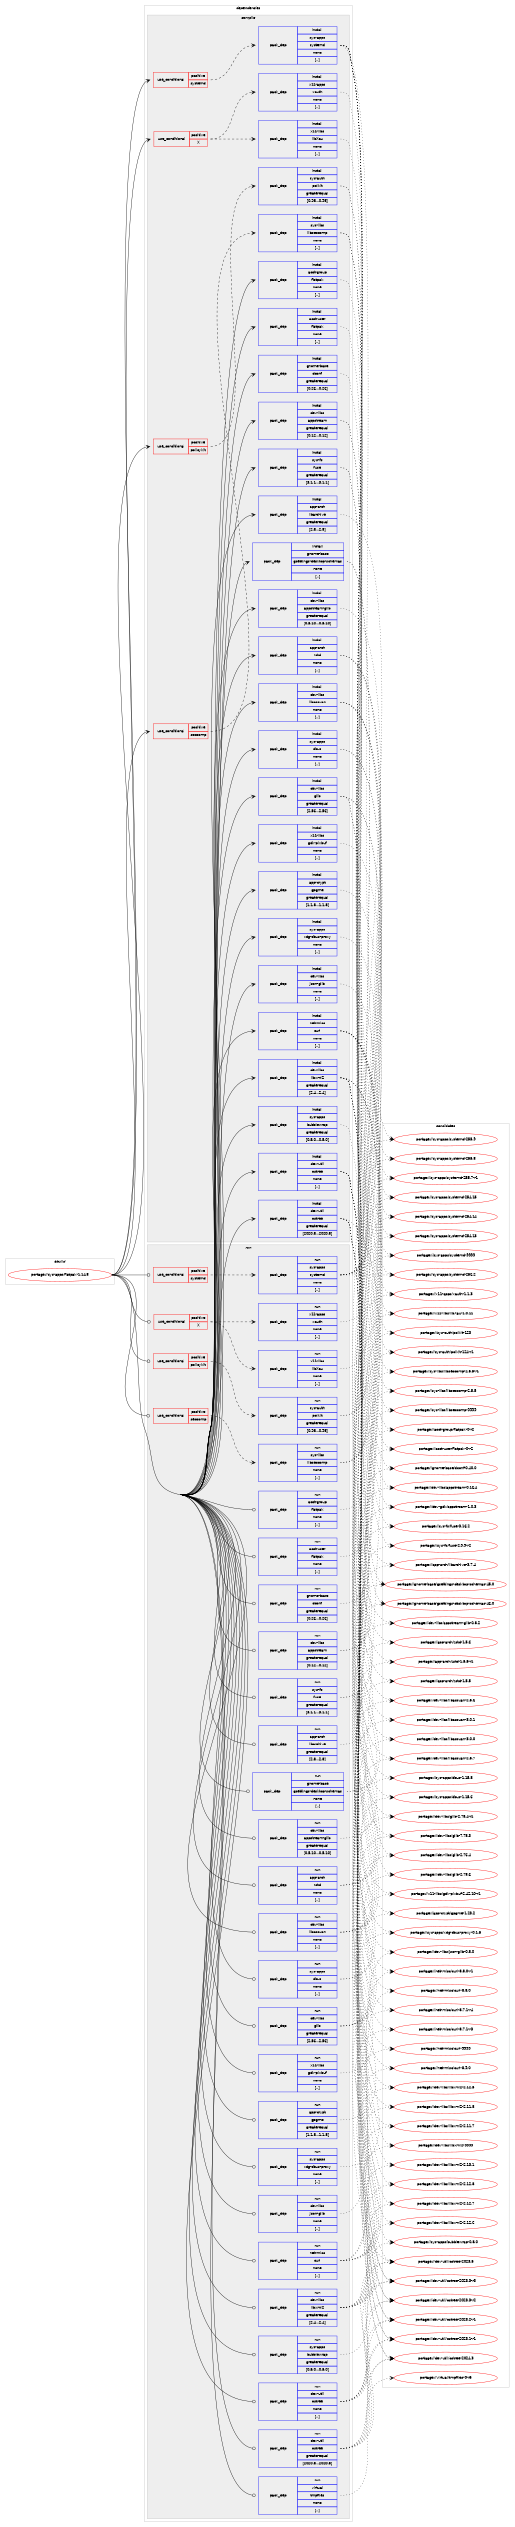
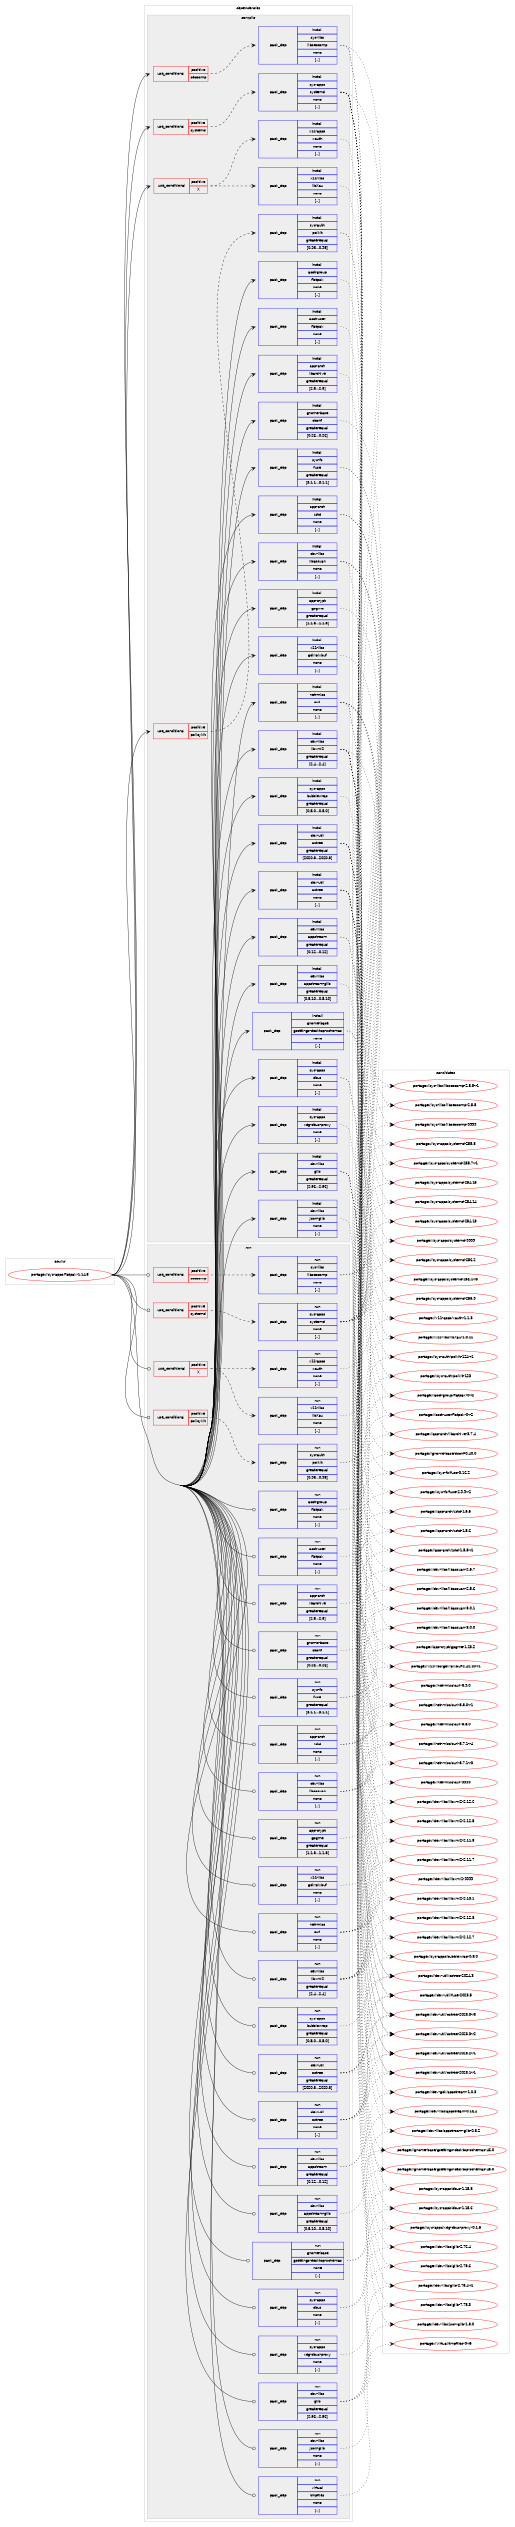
node "portage://sys-apps/systemd-256.1-r3": added
node "portage://dev-libs/json-glib-0.8.0": label "portage://dev-libs/json-glib-0.8.0" -> "portage://dev-libs/json-glib-1.8.0"
node "portage://dev-util/ostree-2023.5": label "portage://dev-util/ostree-2023.5" -> "portage://dev-util/fuse-2023.5"
